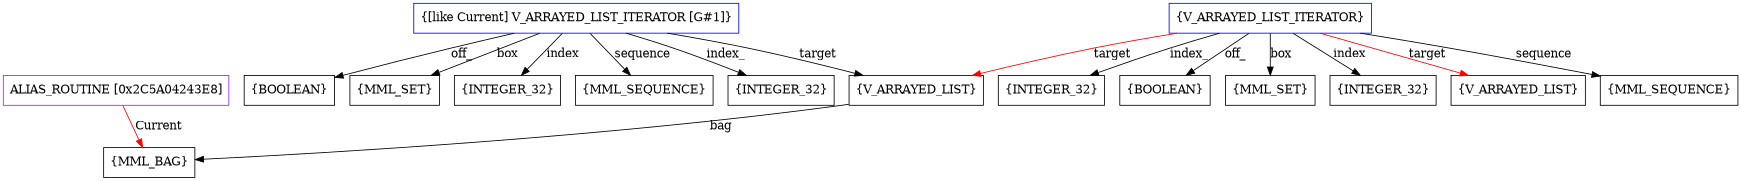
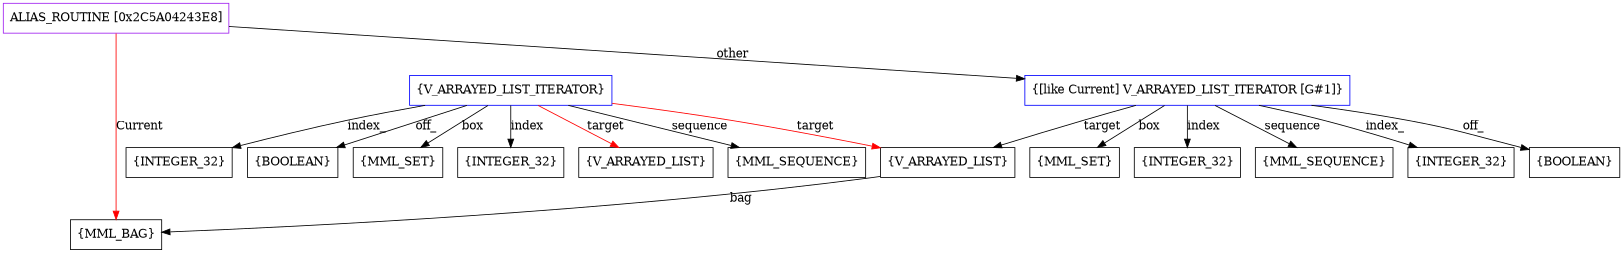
edge "ALIAS_ROUTINE [0x2C5A04243E8]" -> "{[like Current] V_ARRAYED_LIST_ITERATOR [G#1]}": added, label "other"
